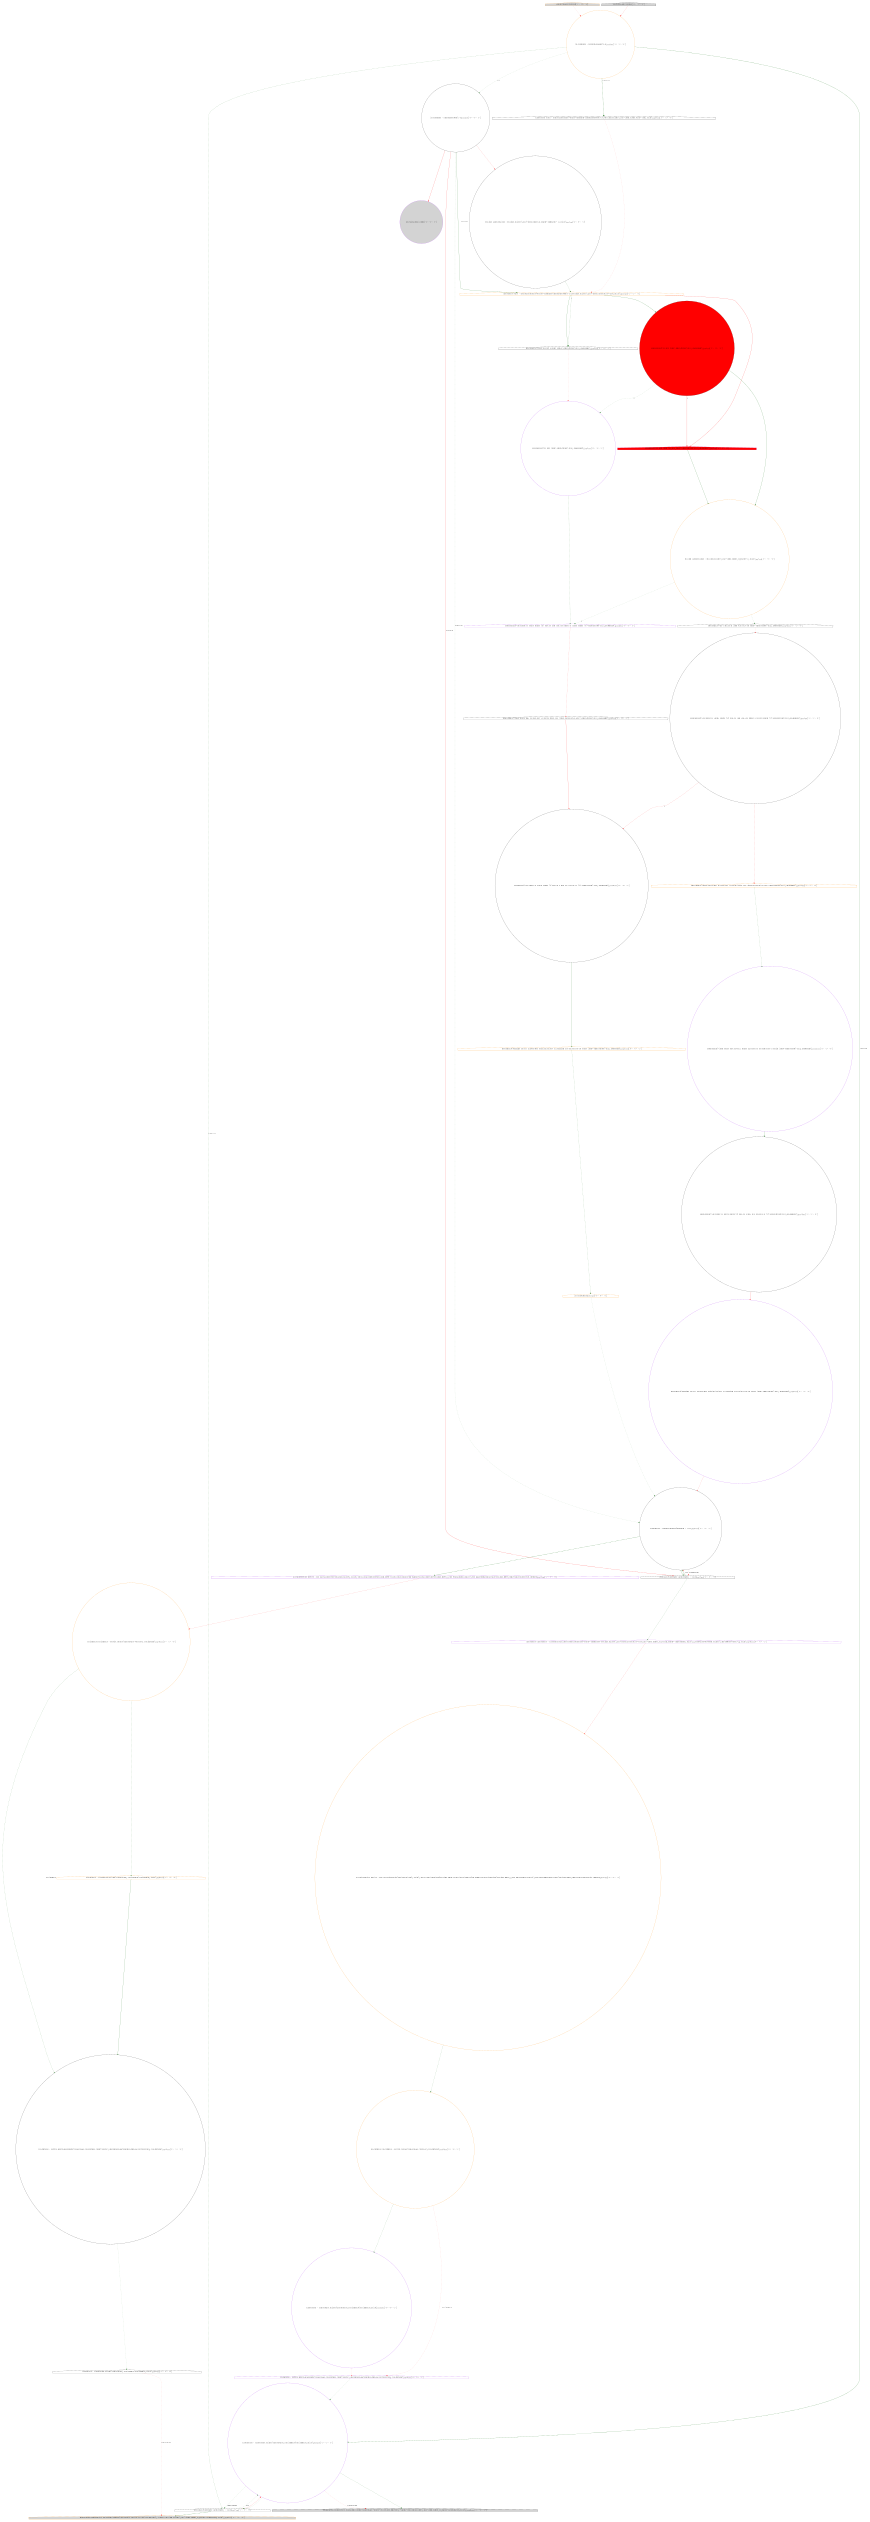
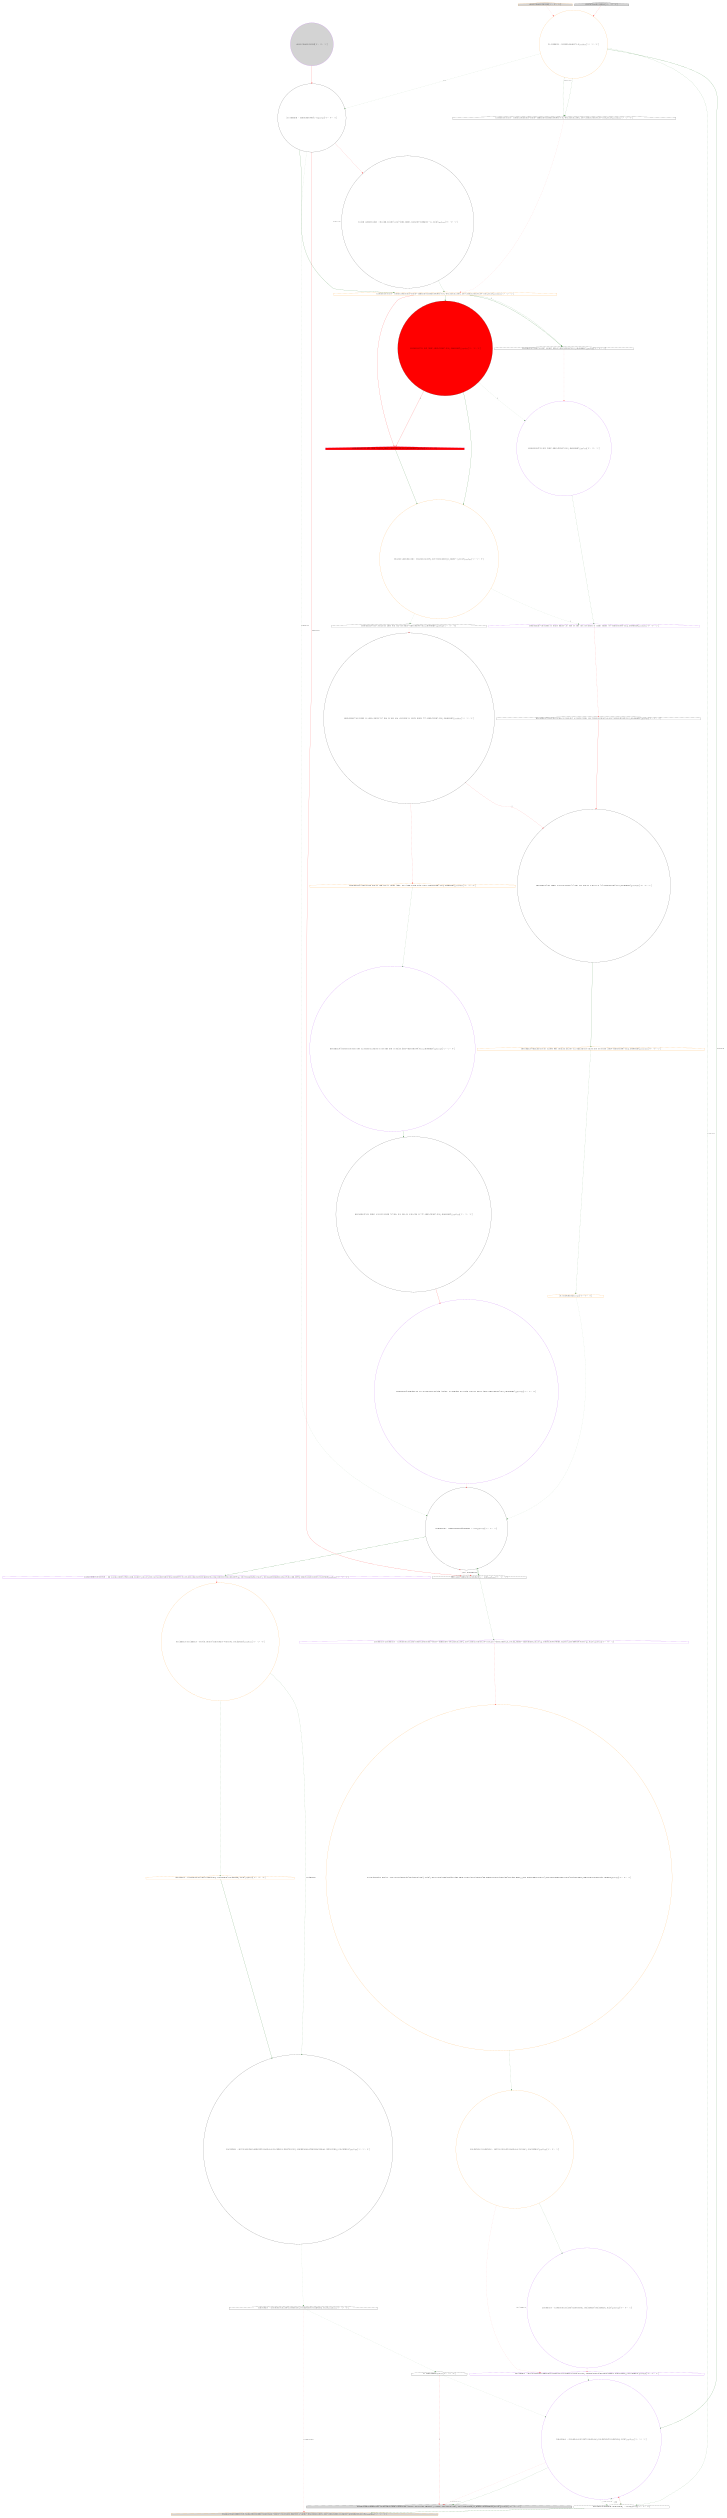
edge "int numShards = randomIntBetween(1,42)@@@3@@@['0', '0', '1']" -> "testValidateSplitIndex['0', '0', '1']": reversed
node "int targetShards@@@23@@@['1', '1', '0']": added
